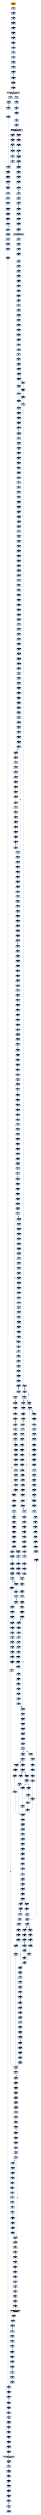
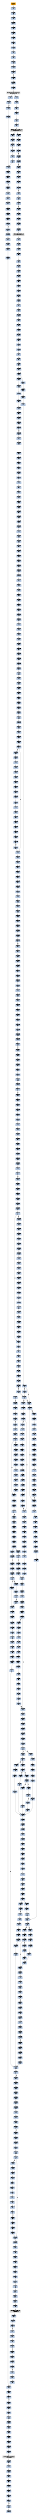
node "0x0044aabd pushl": removed
